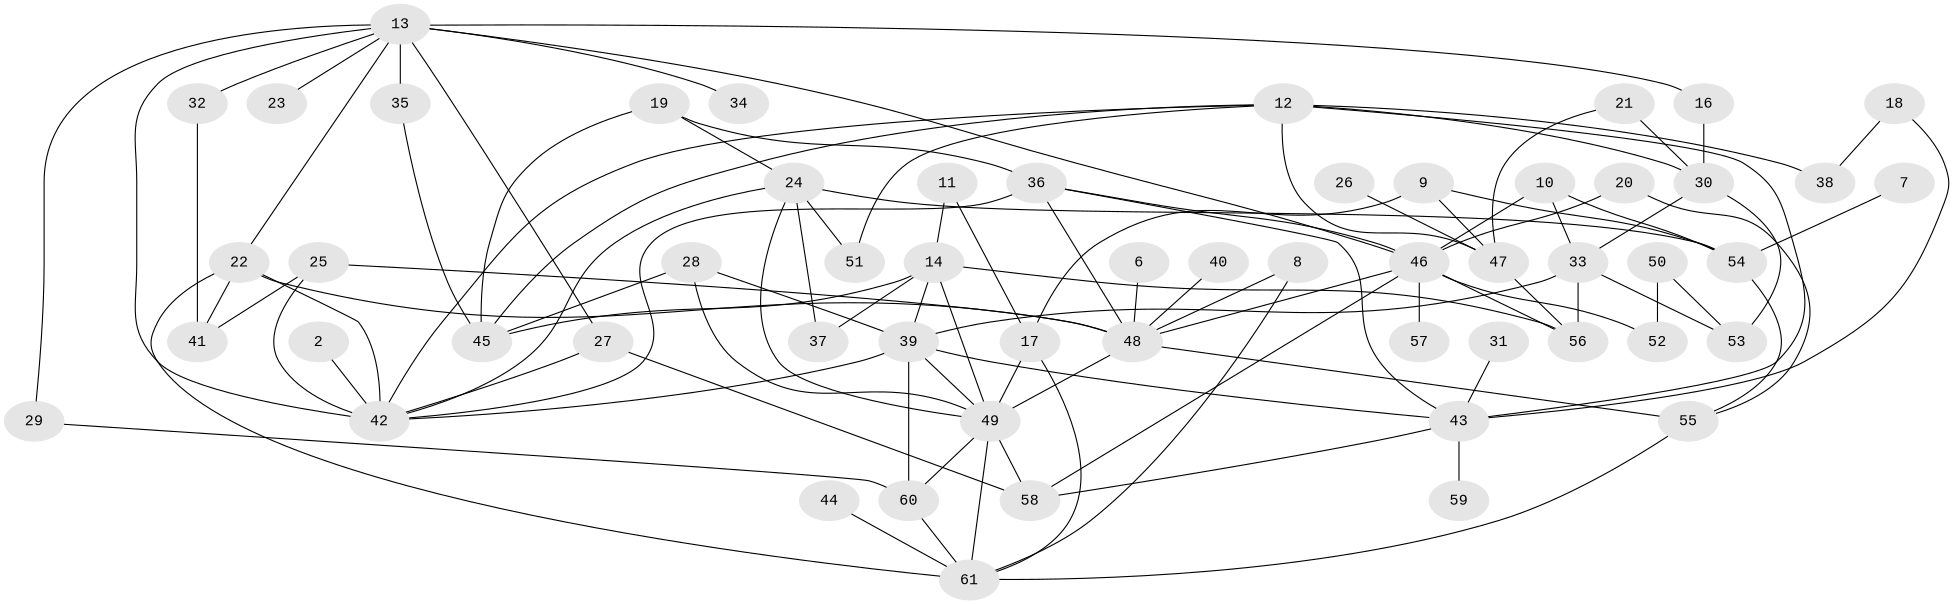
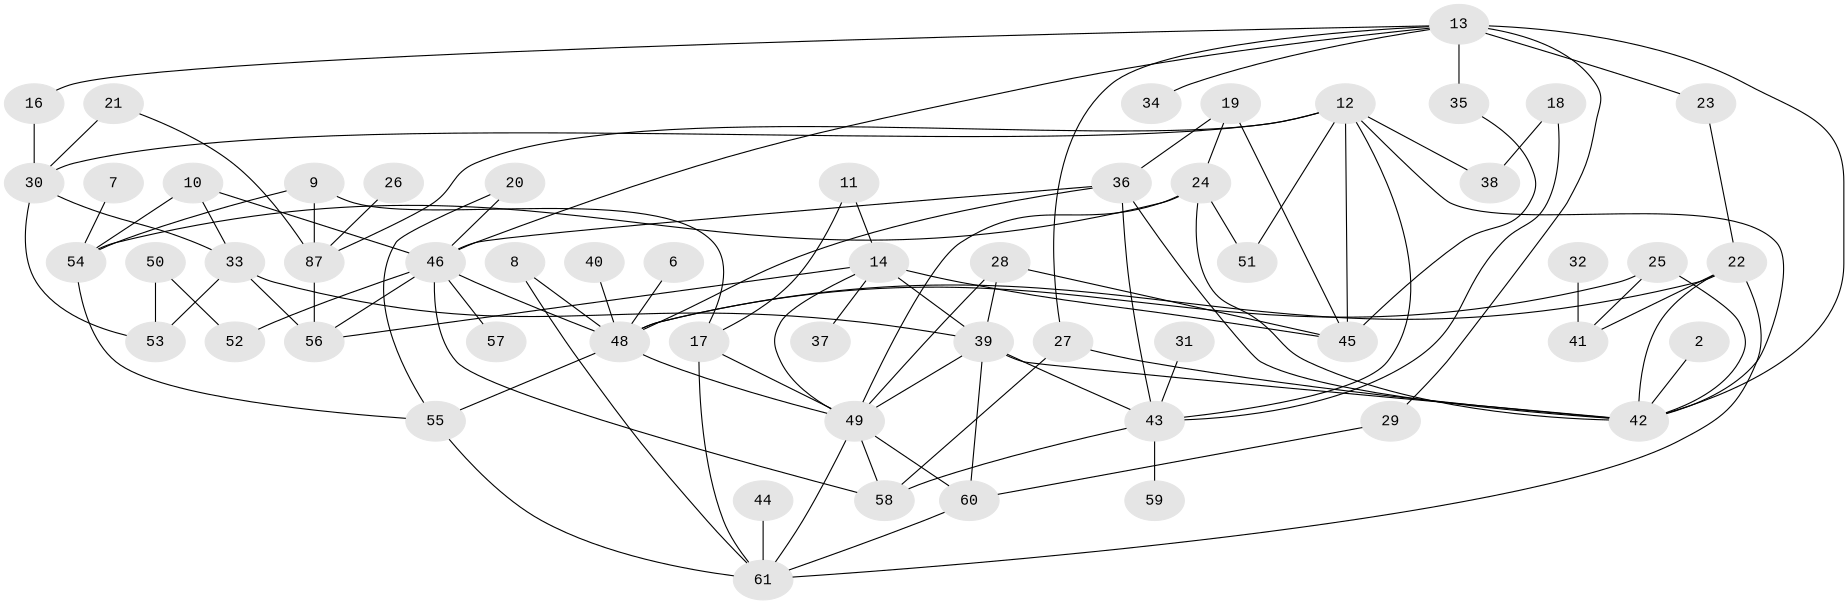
edge "13" -- "32": removed
edge "13" -- "22": now "23" -- "22"
edge "24" -- "37": removed
node "47": label "47" -> "87"
